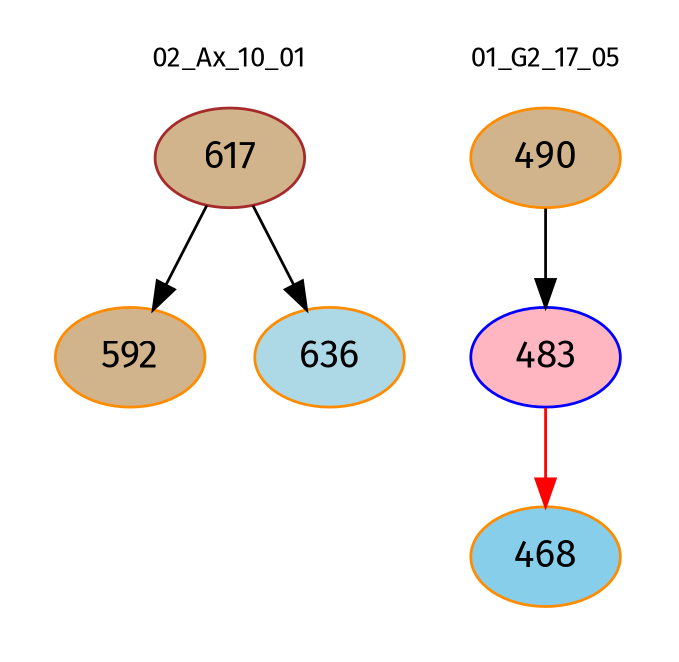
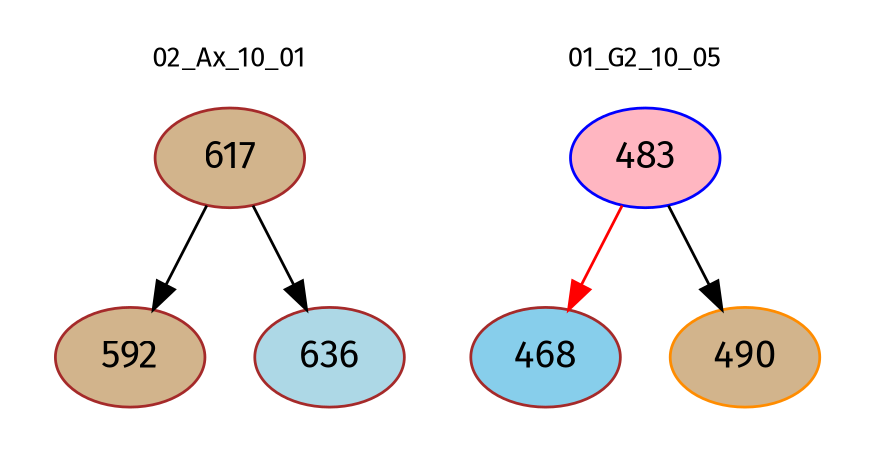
cluster "01_G2_17_05": label "01_G2_17_05" -> "01_G2_10_05"
edge "490" -> "483": reversed
node "592": color darkorange -> brown
node "636": color darkorange -> brown
node "468": color darkorange -> brown
